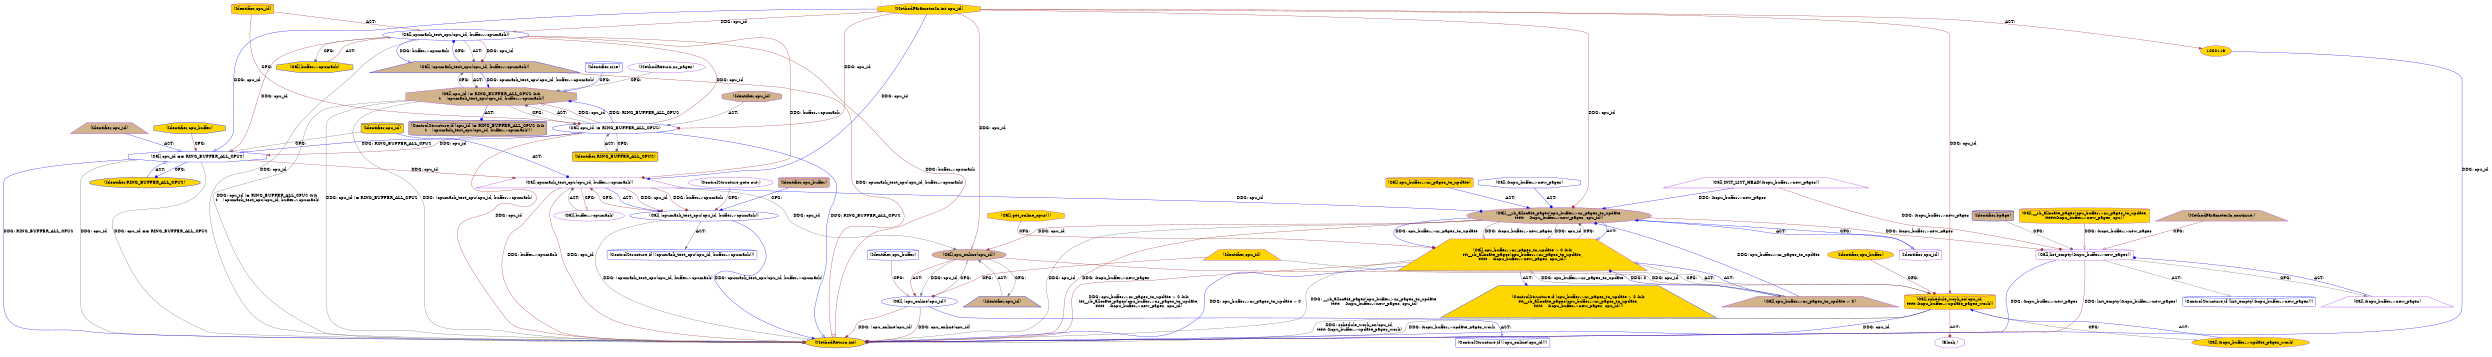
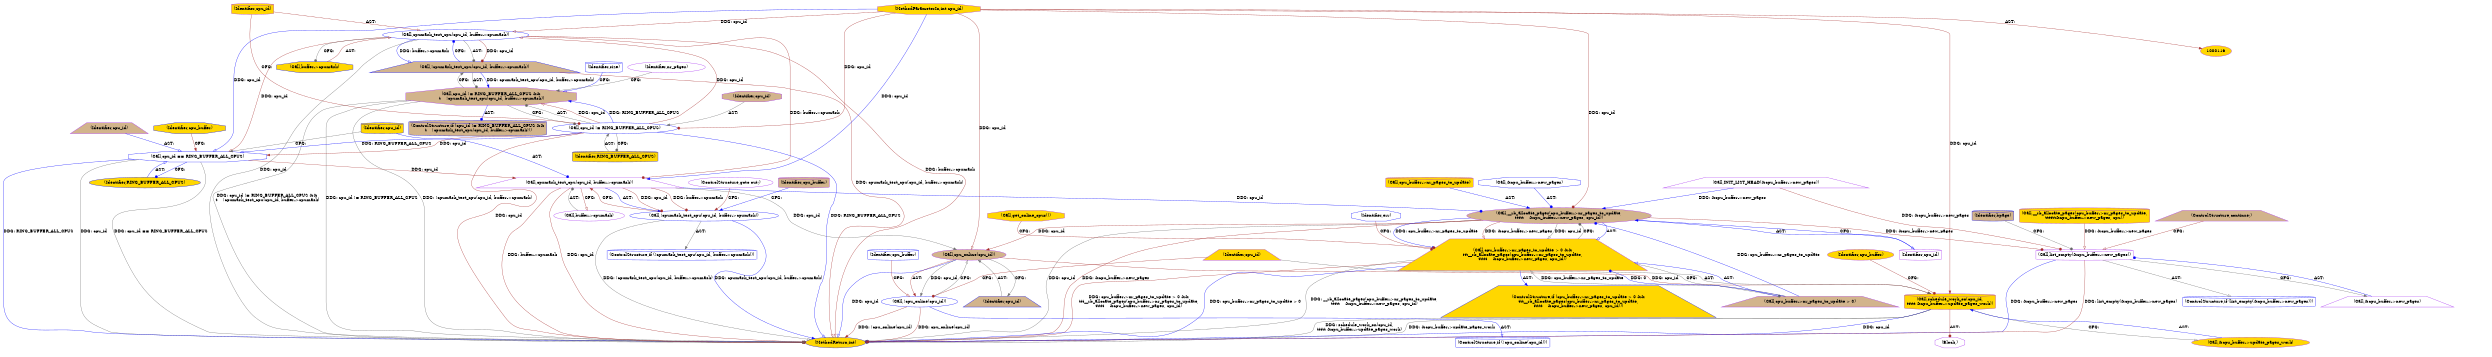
node "(MethodReturn,nr_pages)": label "(MethodReturn,nr_pages)" -> "(Identifier,nr_pages)"
node "(Identifier,err)": added
node "(MethodParameterIn,continue;)": label "(MethodParameterIn,continue;)" -> "(ControlStructure,continue;)"
edge "1000116" -> "(MethodReturn,int)": now "(Call,cpu_online(cpu_id))" -> "(MethodReturn,int)"
